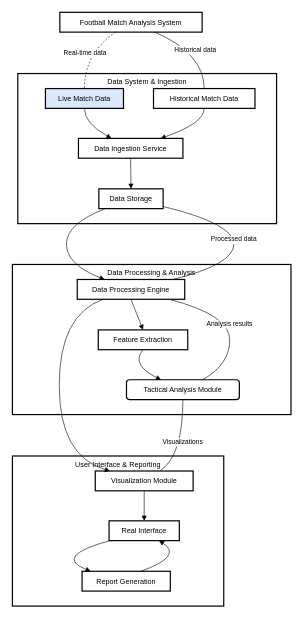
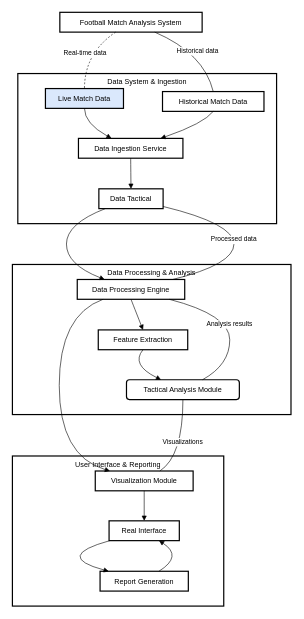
node "Historical Match Data": moved (204, 98) -> (213, 101)
node "Data Storage": label "Data Storage" -> "Data Tactical"
node "Report Generation": moved (126, 581) -> (144, 581)
